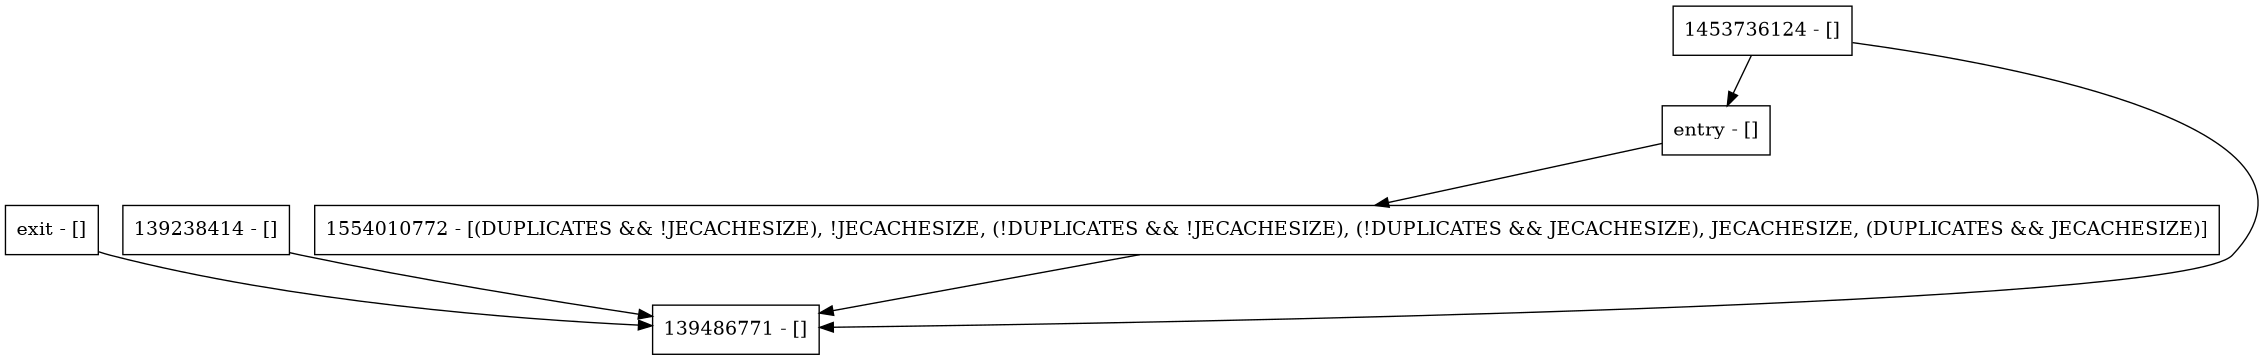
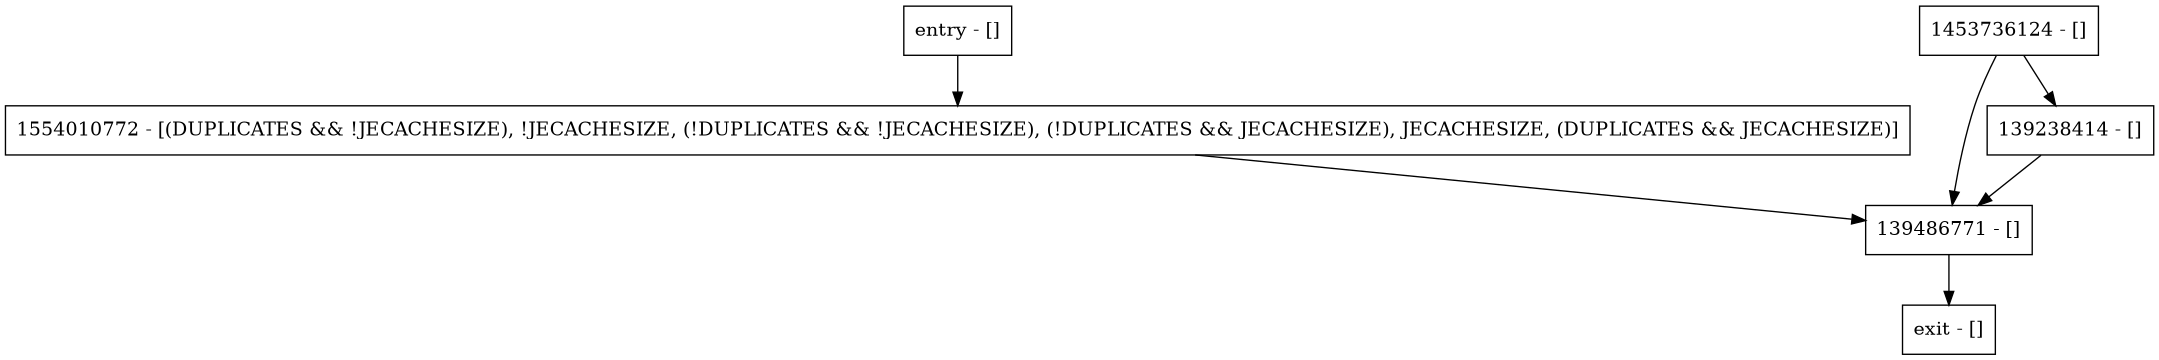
edge "1453736124 - []" -> "entry - []": now "1453736124 - []" -> "139238414 - []"
edge "exit - []" -> "139486771 - []": reversed
